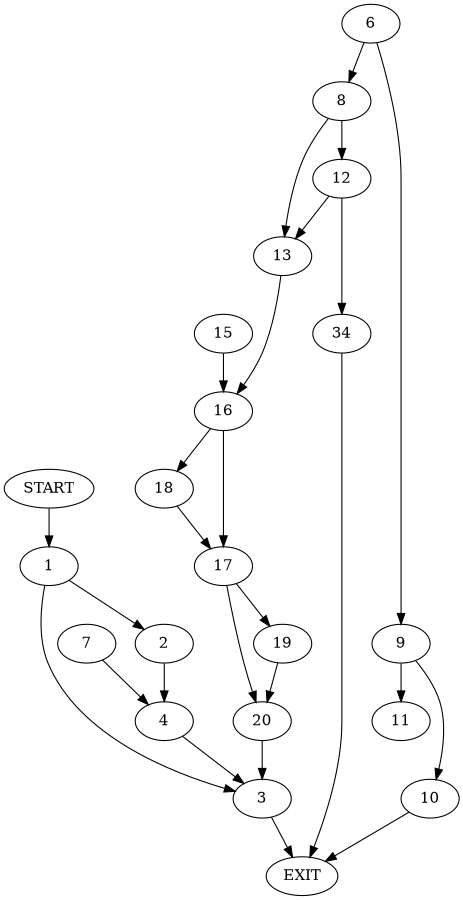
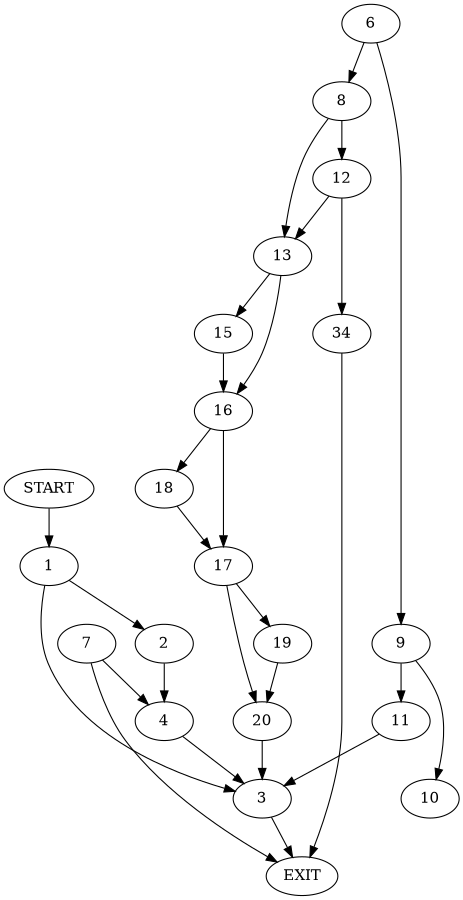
edge "13" -> "15": added
edge "11" -> "3": added
edge "10" -> "EXIT": now "7" -> "EXIT"
